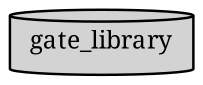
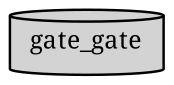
node "gate_library": label "gate_library" -> "gate_gate"
